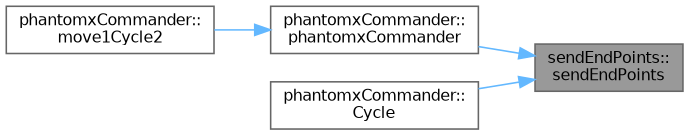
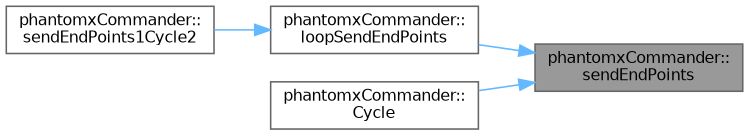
node "phantomxCommander:: move1Cycle2": label "phantomxCommander:: move1Cycle2" -> "phantomxCommander:: sendEndPoints1Cycle2"
node "phantomxCommander:: phantomxCommander": label "phantomxCommander:: phantomxCommander" -> "phantomxCommander:: loopSendEndPoints"
node "sendEndPoints:: sendEndPoints": label "sendEndPoints:: sendEndPoints" -> "phantomxCommander:: sendEndPoints"
